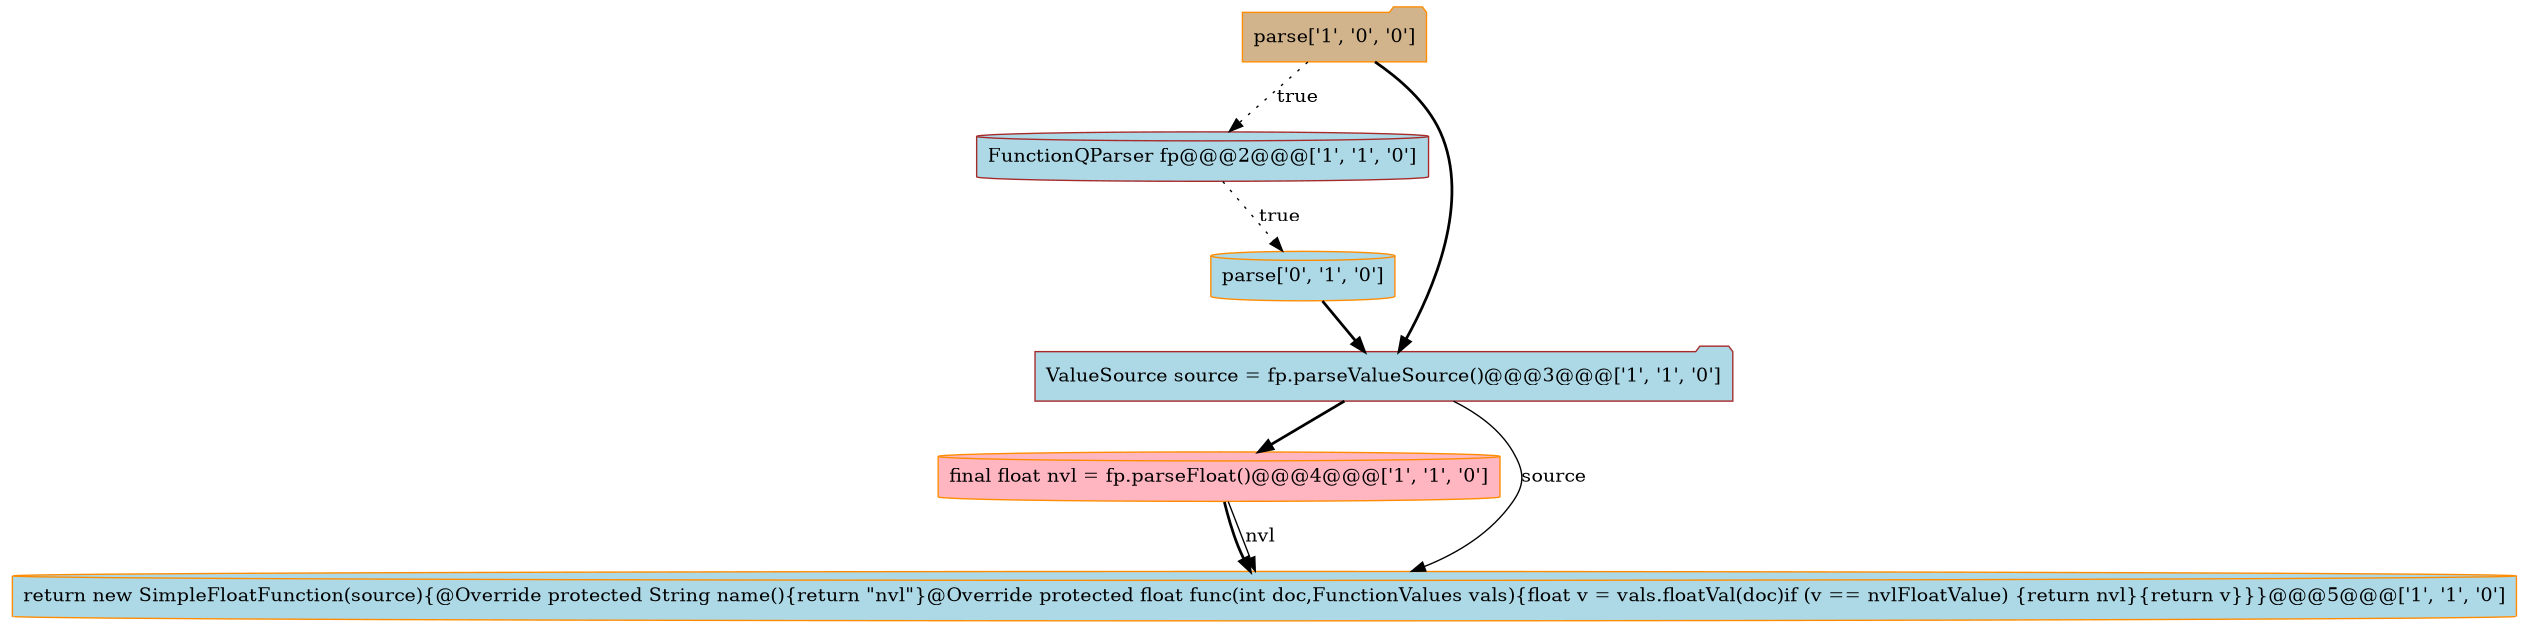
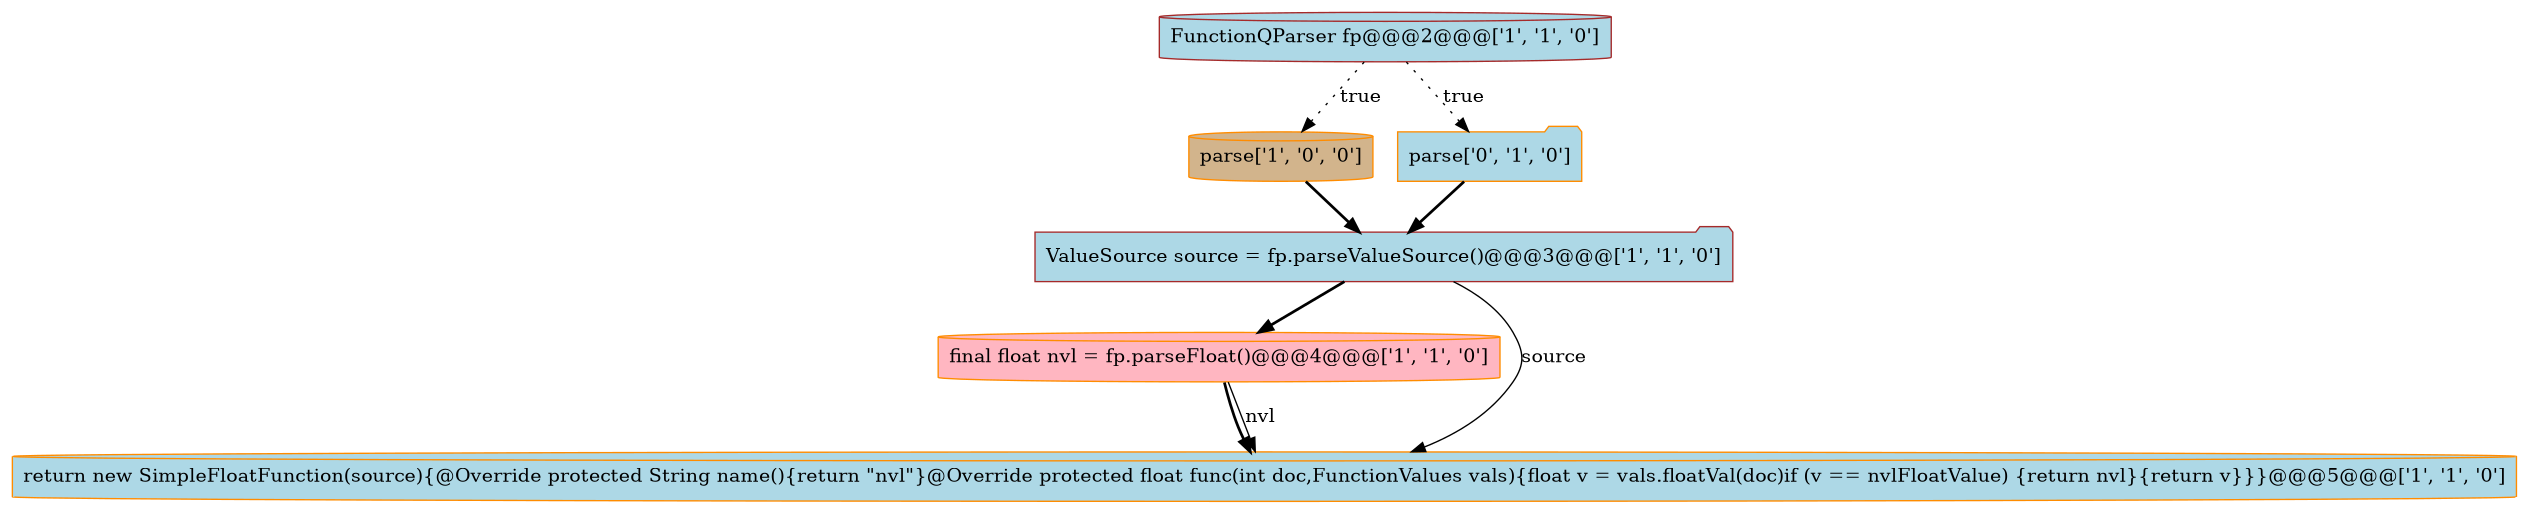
node "parse['1', '0', '0']": shape folder -> cylinder
edge "parse['1', '0', '0']" -> "FunctionQParser fp@@@2@@@['1', '1', '0']": reversed
node "parse['0', '1', '0']": shape cylinder -> folder
